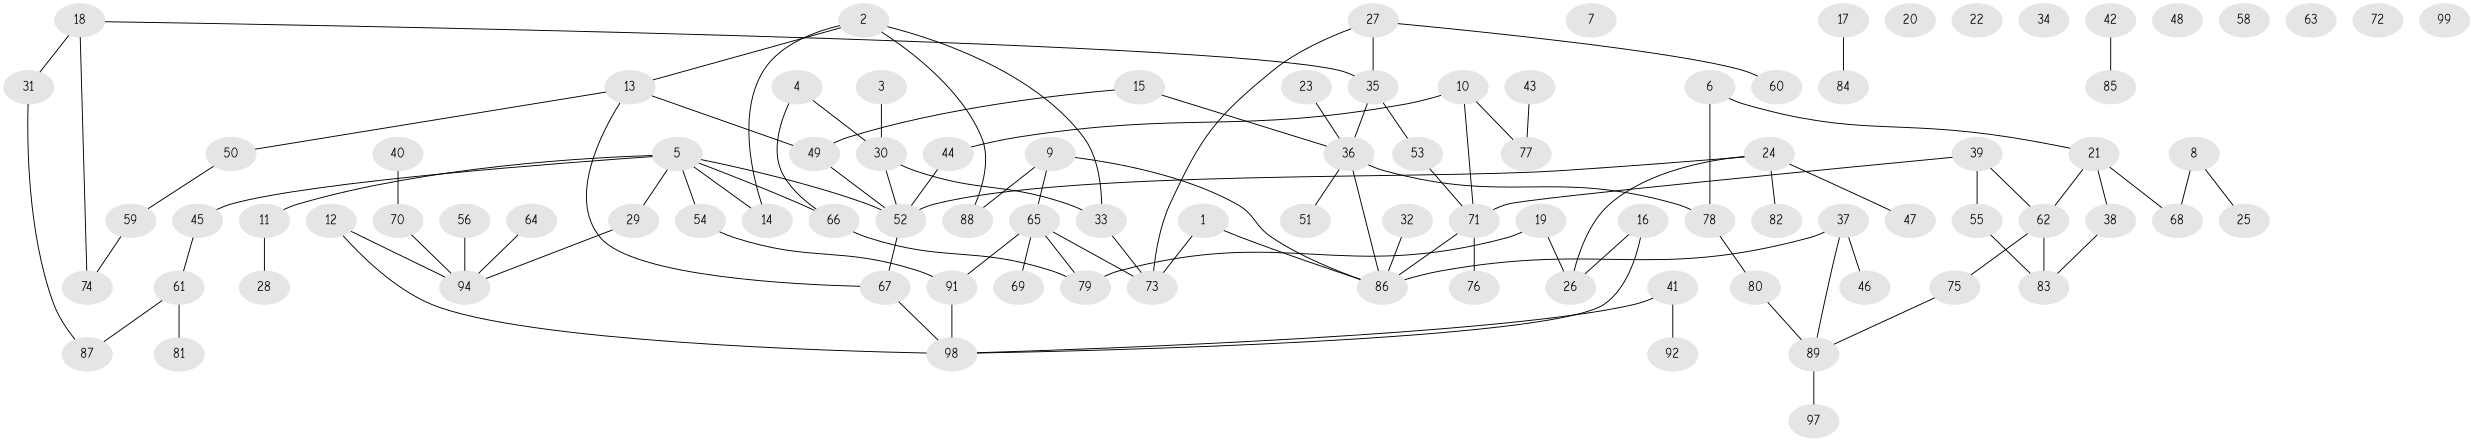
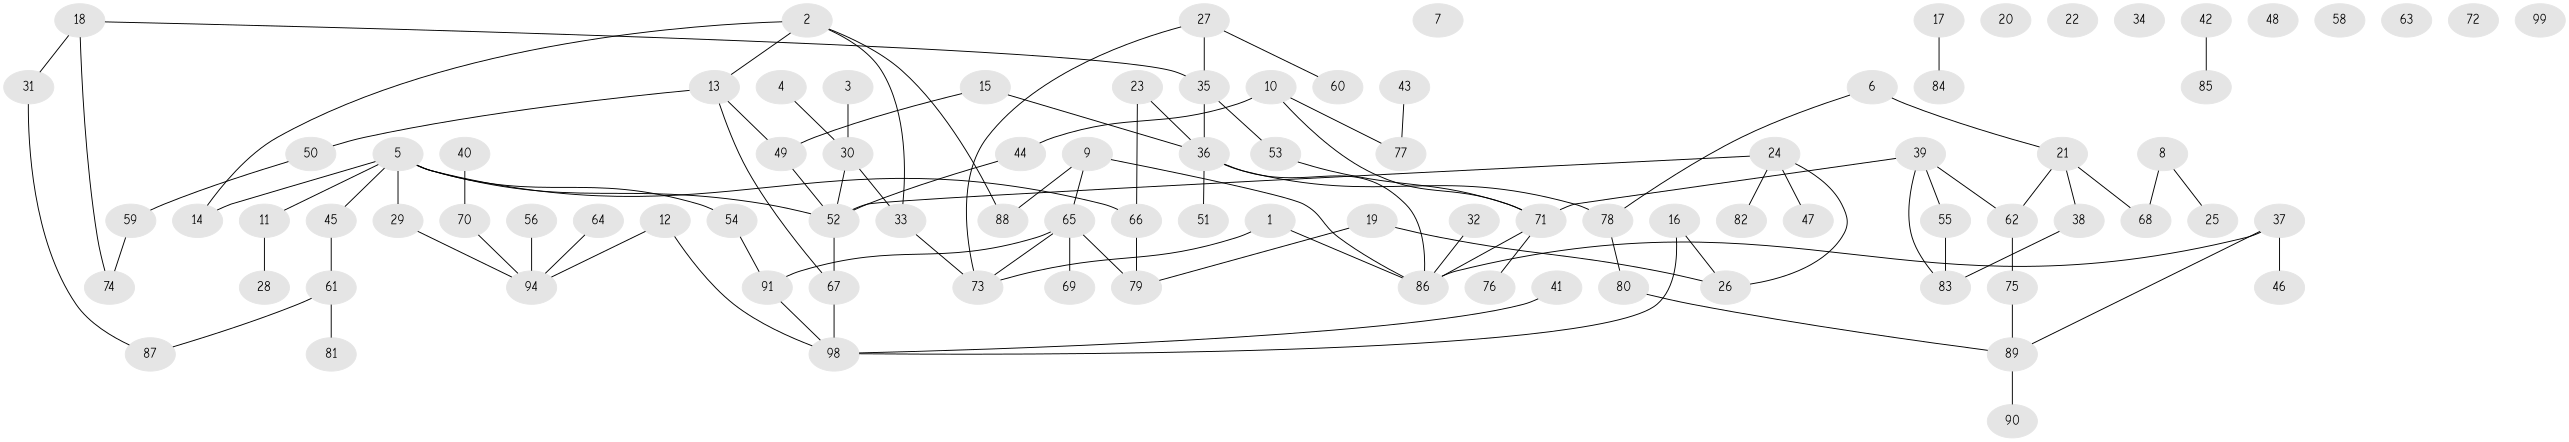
edge "4" -- "66": now "23" -- "66"
edge "62" -- "83": now "39" -- "83"
node "92": removed
node "97": label "97" -> "90"
